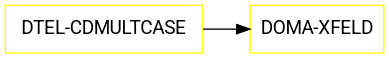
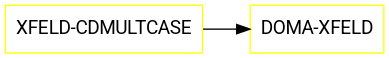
node "DTEL-CDMULTCASE": label "DTEL-CDMULTCASE" -> "XFELD-CDMULTCASE"
